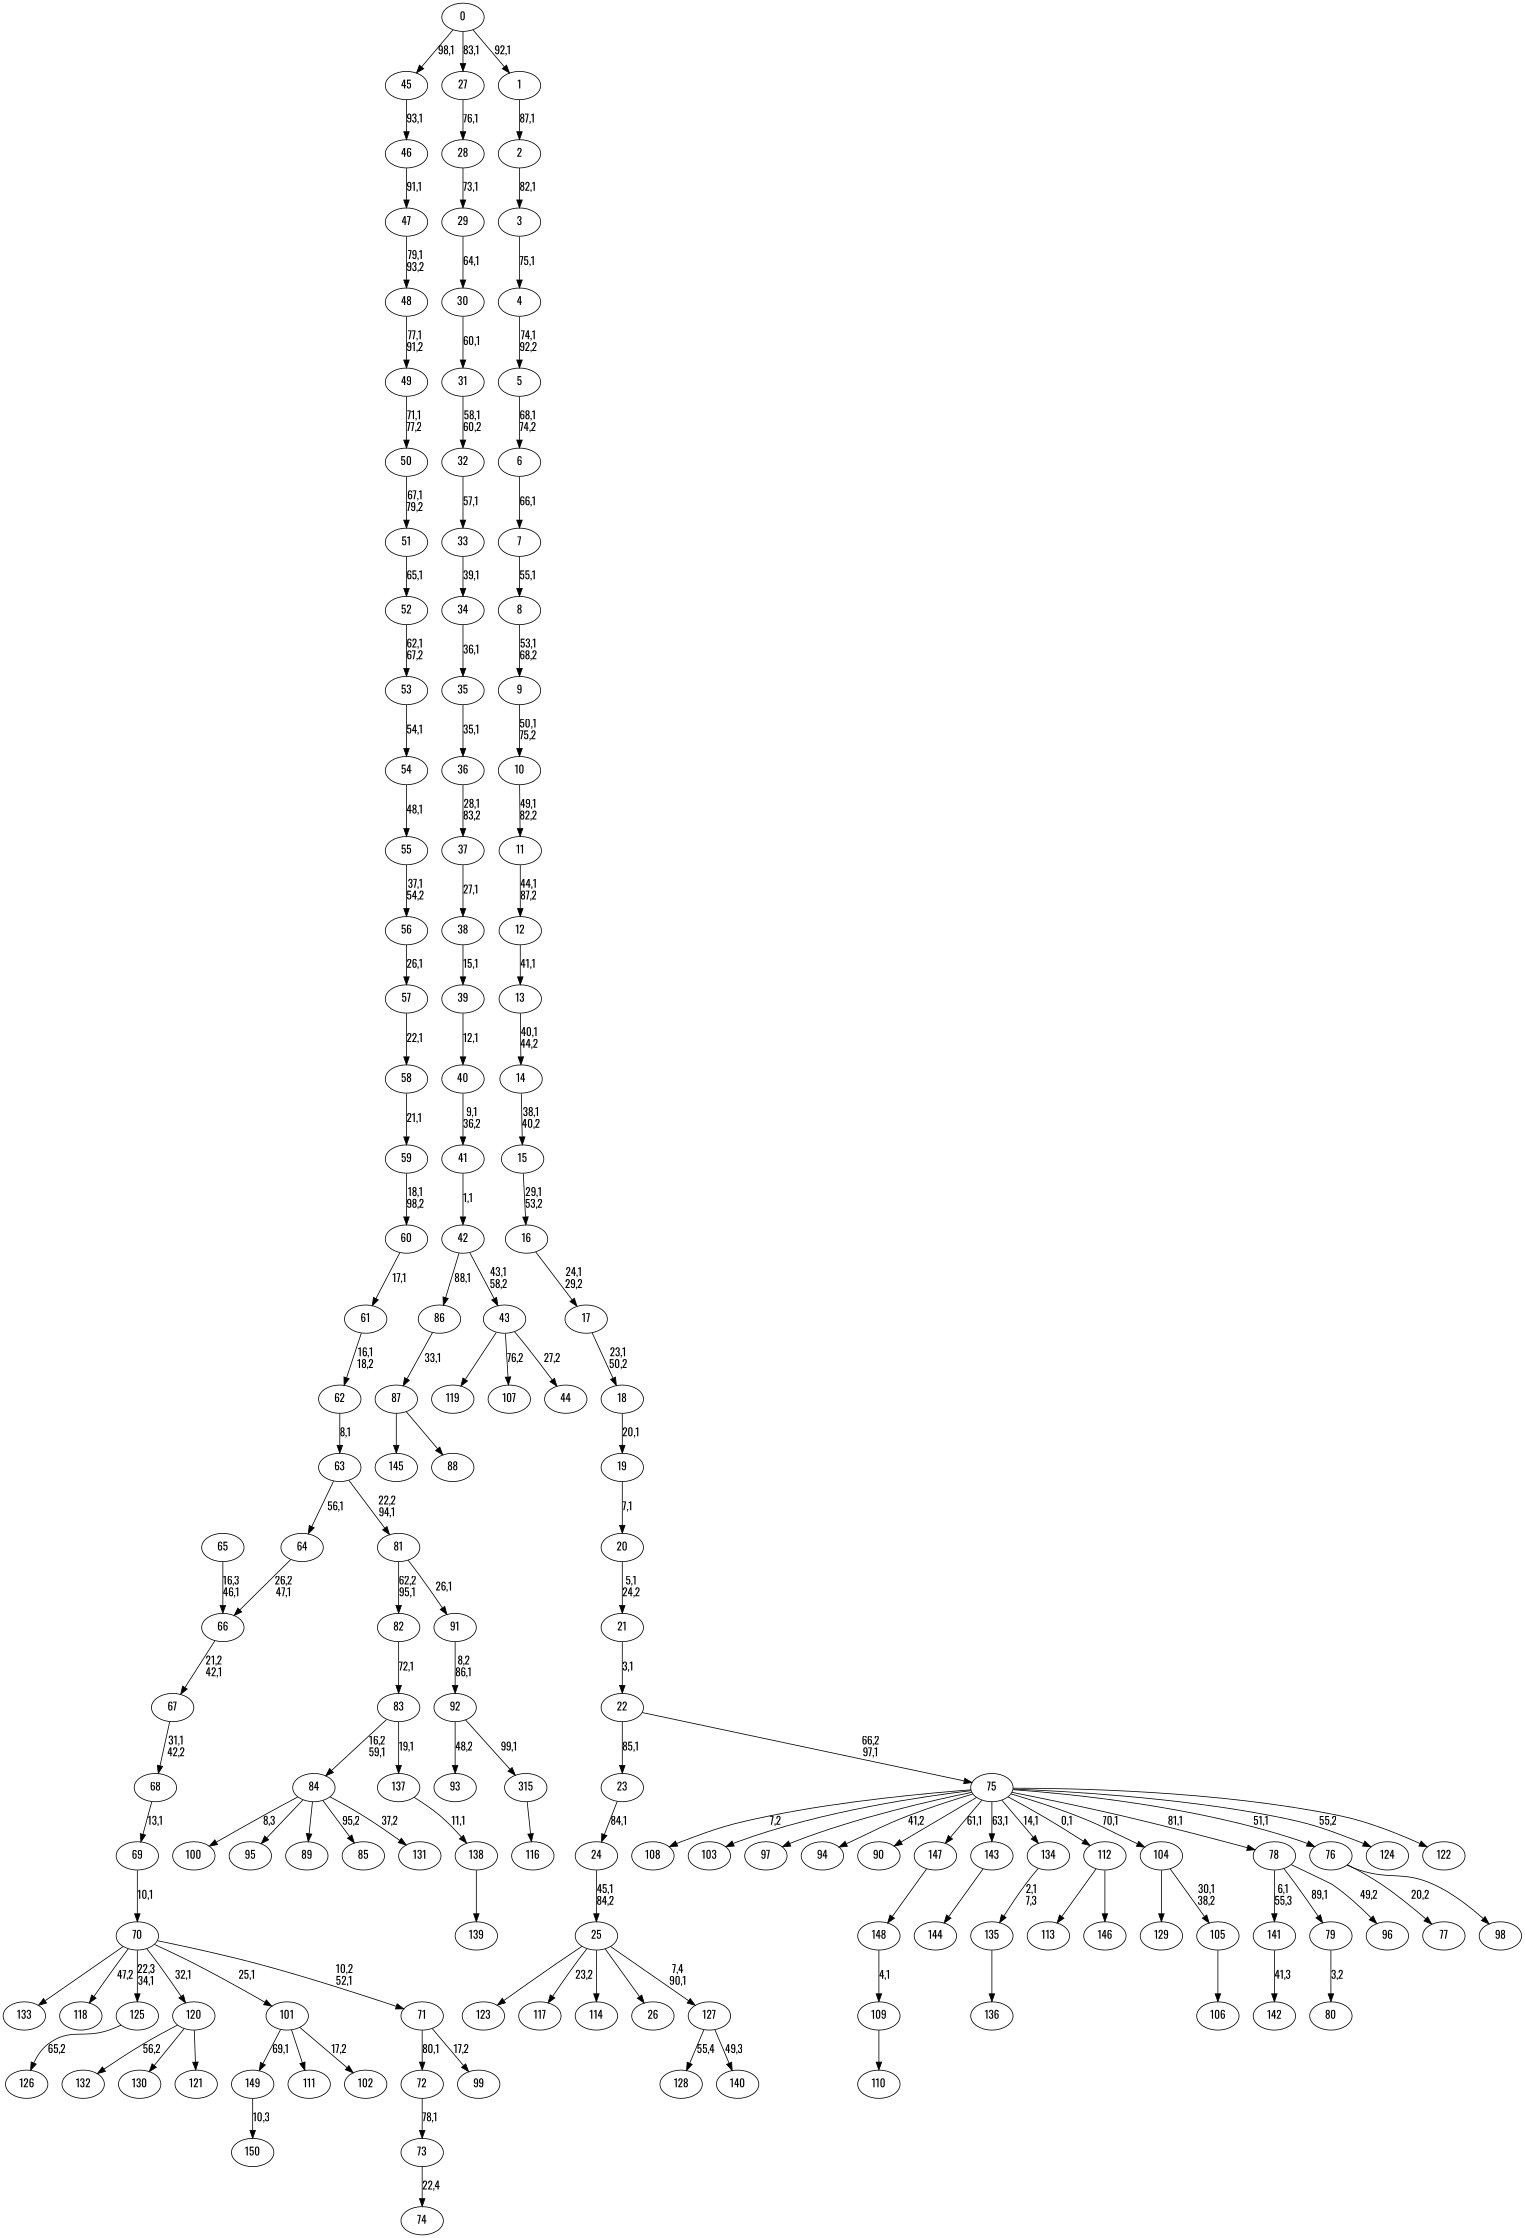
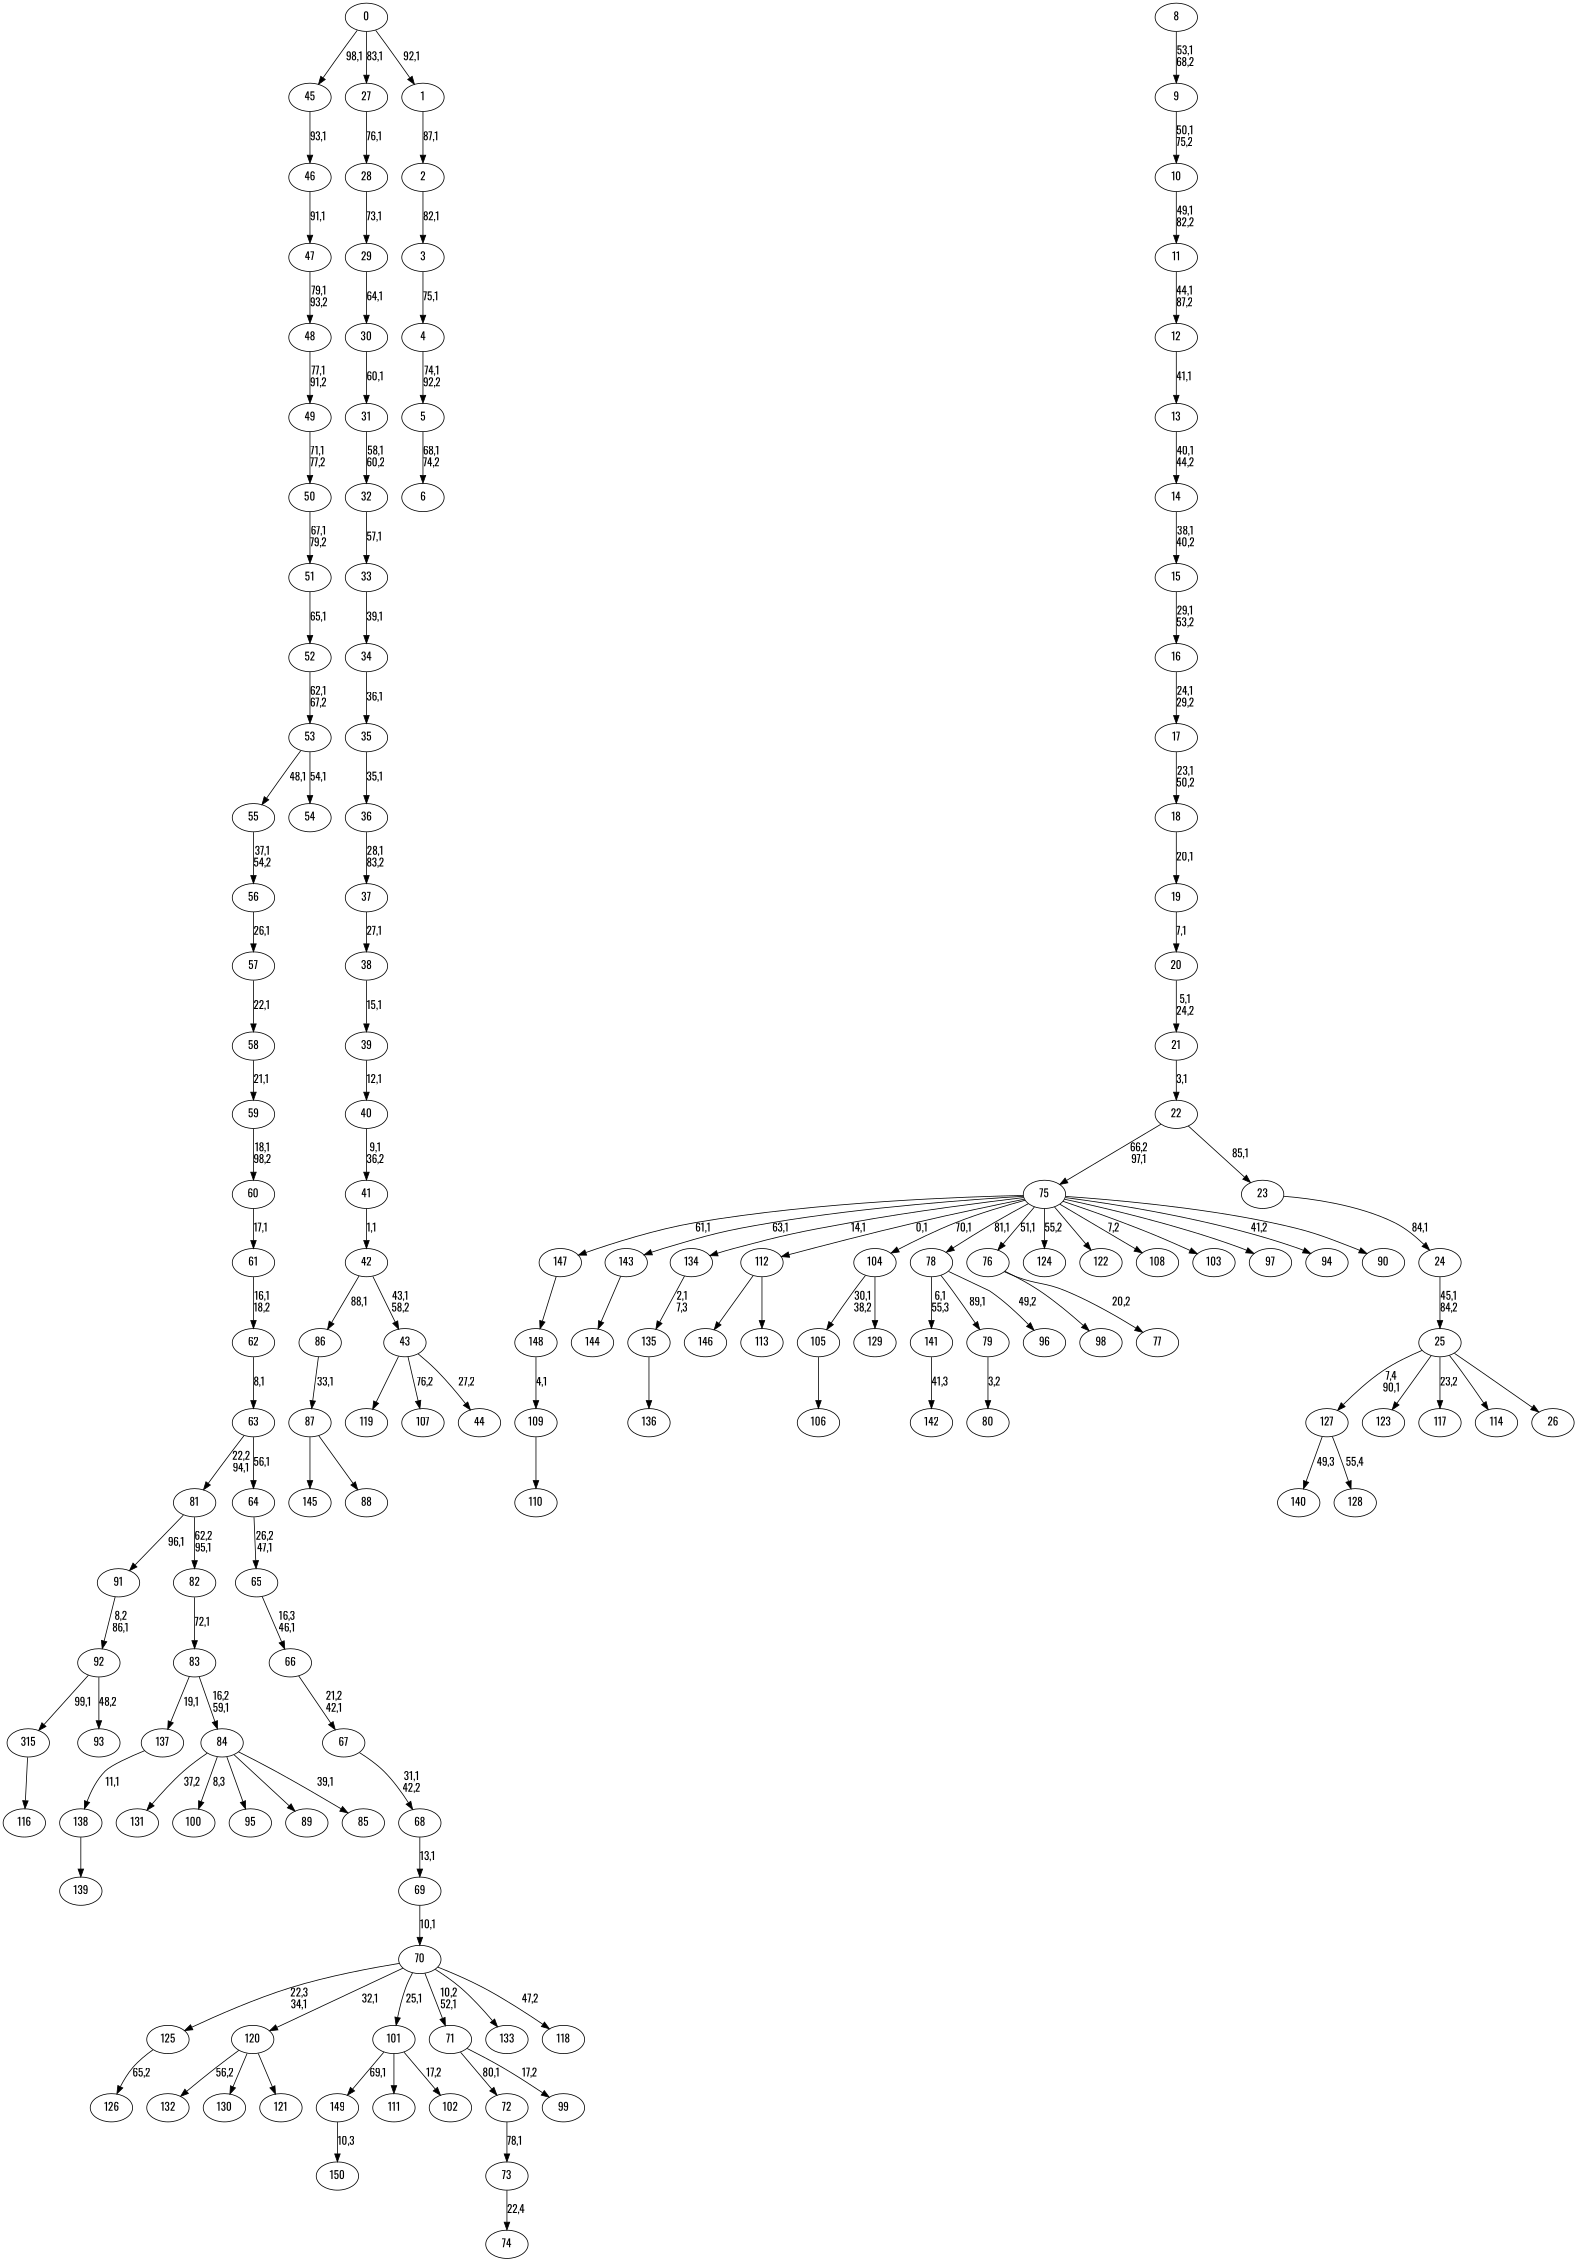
node "7": removed
edge "54" -> "55": now "53" -> "55"
edge "64" -> "66": now "64" -> "65"
edge "81" -> "91": label "26,1" -> "96,1"
edge "84" -> "85": label "95,2" -> "39,1"
